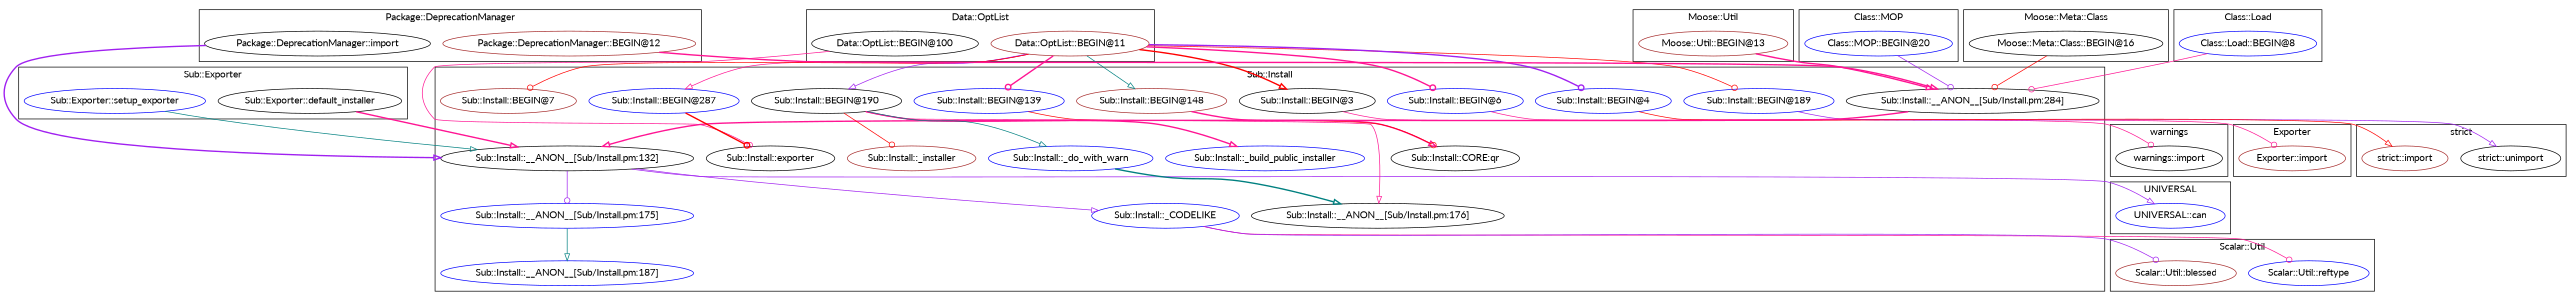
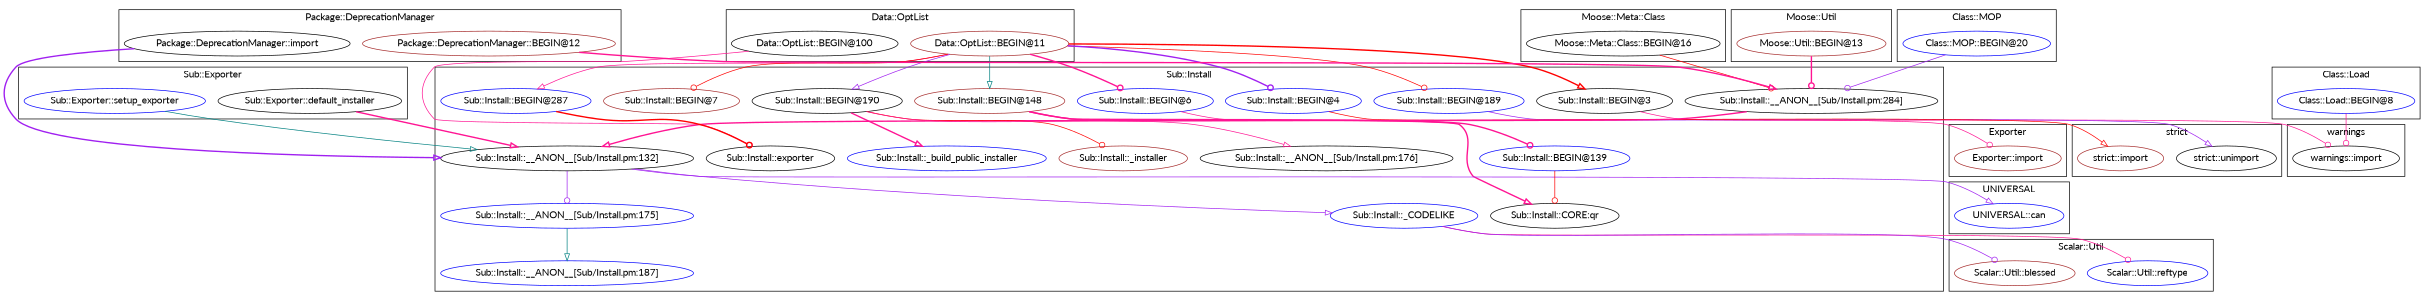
edge "Moose::Util::BEGIN@13" -> "Sub::Install::__ANON__[Sub/Install.pm:284]": arrowhead onormal -> odot
edge "Data::OptList::BEGIN@11" -> "Sub::Install::BEGIN@139": now "Sub::Install::BEGIN@148" -> "Sub::Install::BEGIN@139"
edge "Class::Load::BEGIN@8" -> "Sub::Install::__ANON__[Sub/Install.pm:284]": now "Class::Load::BEGIN@8" -> "warnings::import"
node "Sub::Install::_do_with_warn": removed
